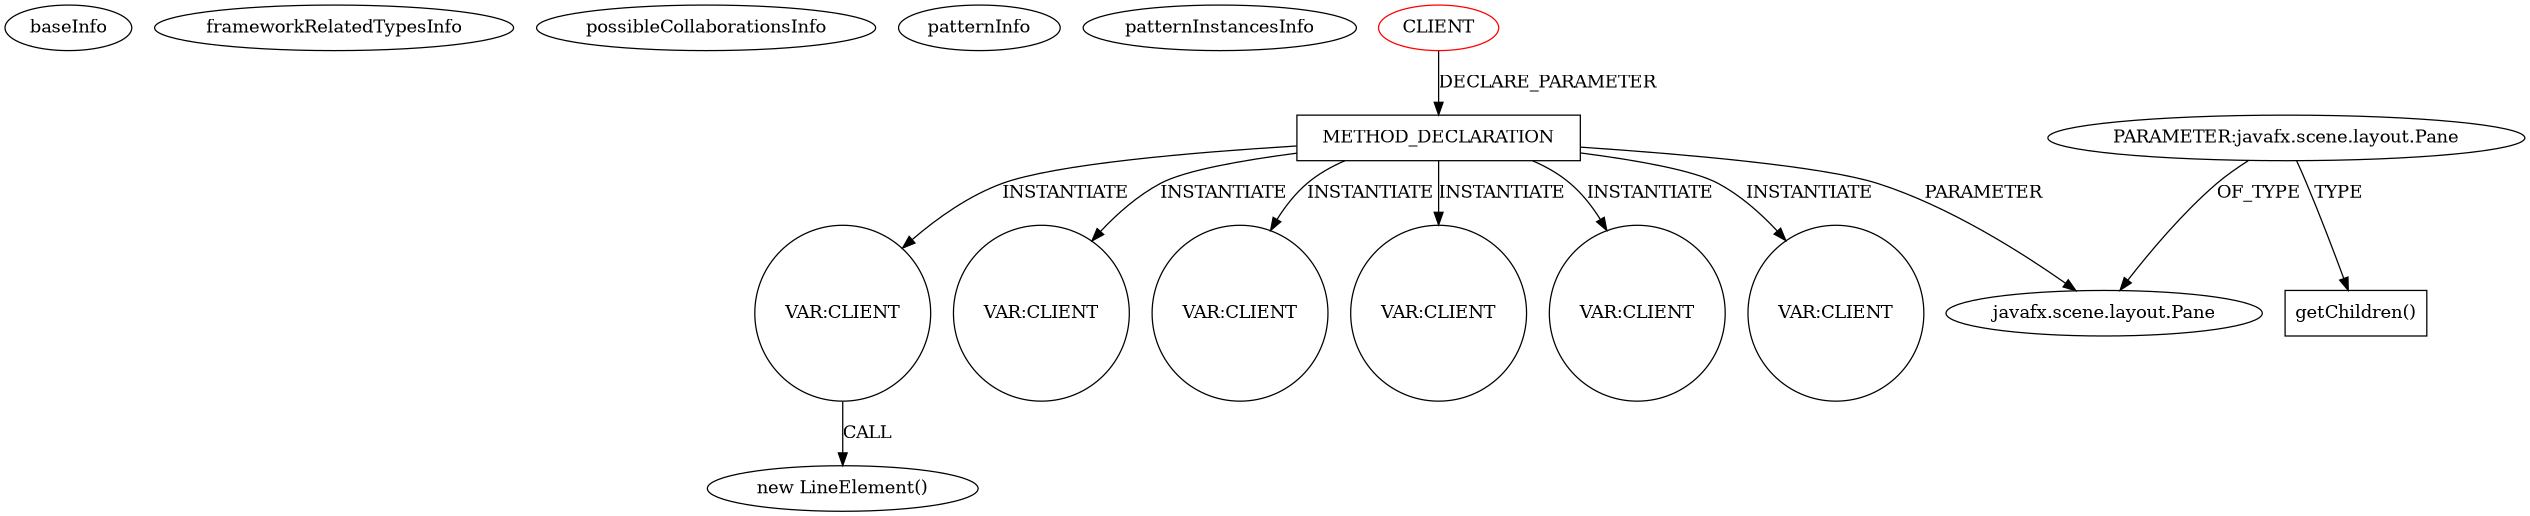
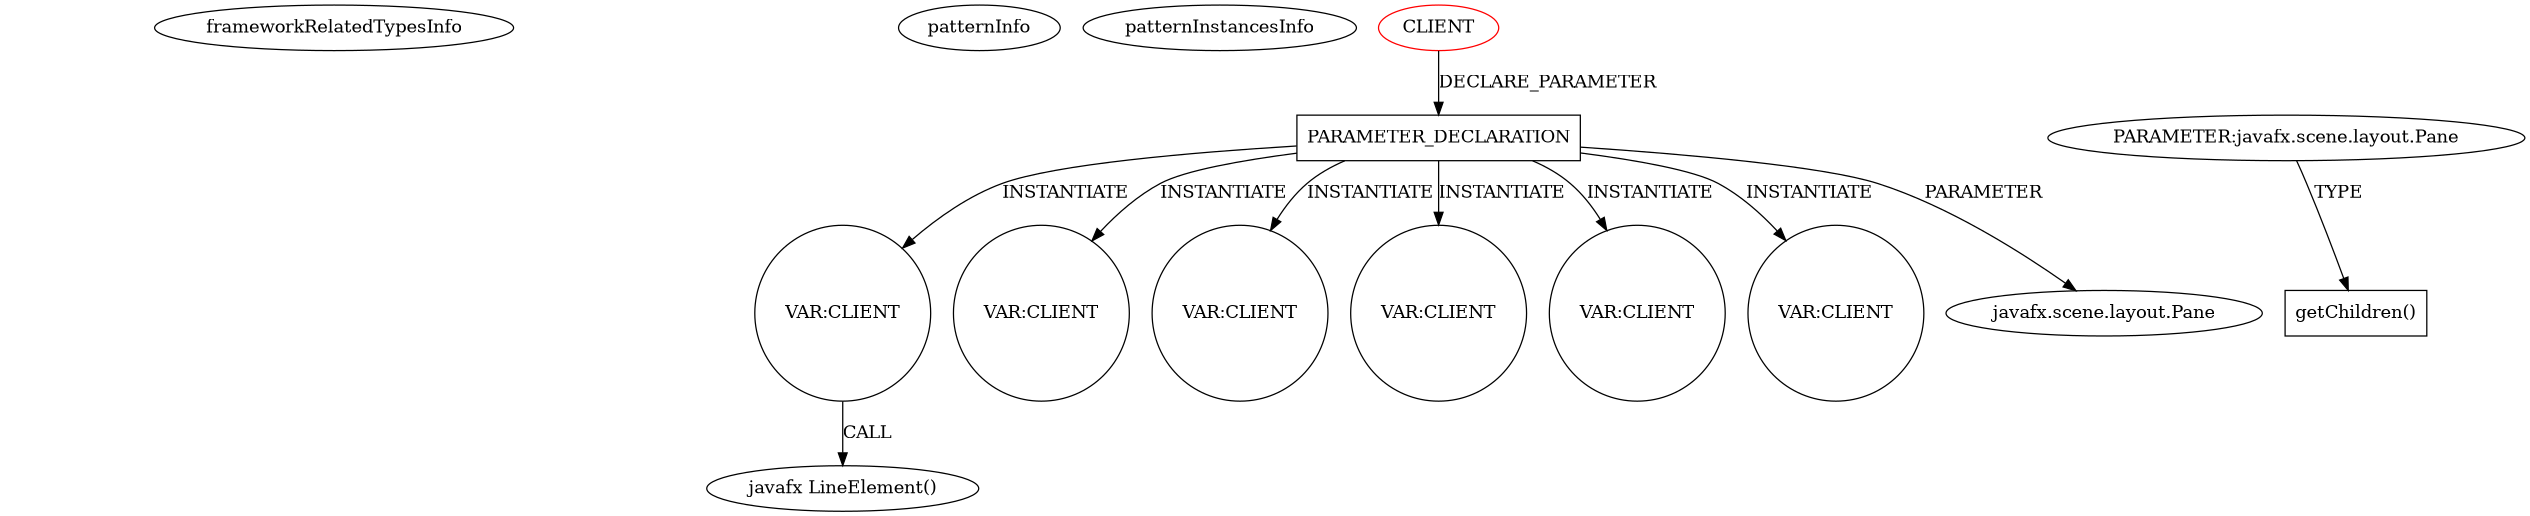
node "baseInfo": removed
node "possibleCollaborationsInfo": removed
node "METHOD_DECLARATION": label "METHOD_DECLARATION" -> "PARAMETER_DECLARATION"
edge "PARAMETER:javafx.scene.layout.Pane" -> "javafx.scene.layout.Pane": removed, label "OF_TYPE"
node "new LineElement()": label "new LineElement()" -> "javafx LineElement()"
